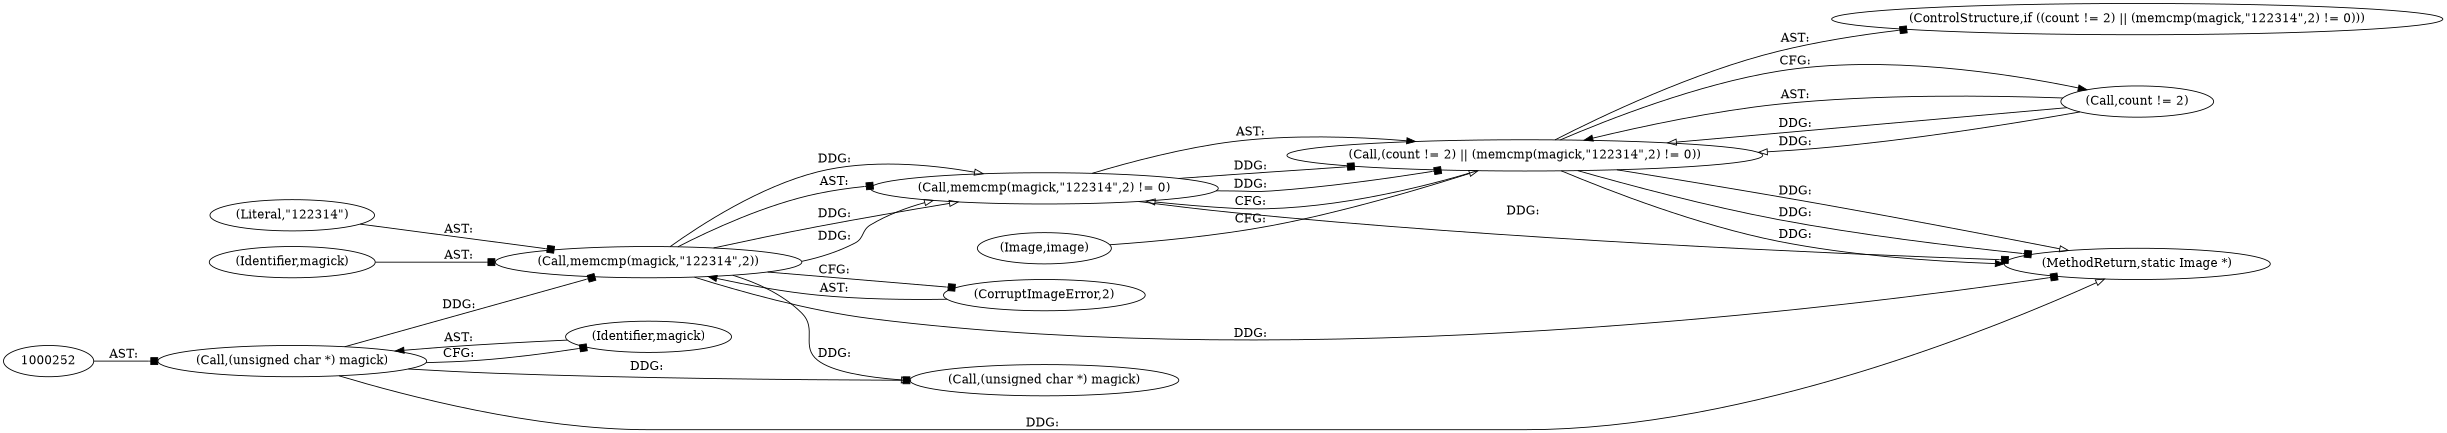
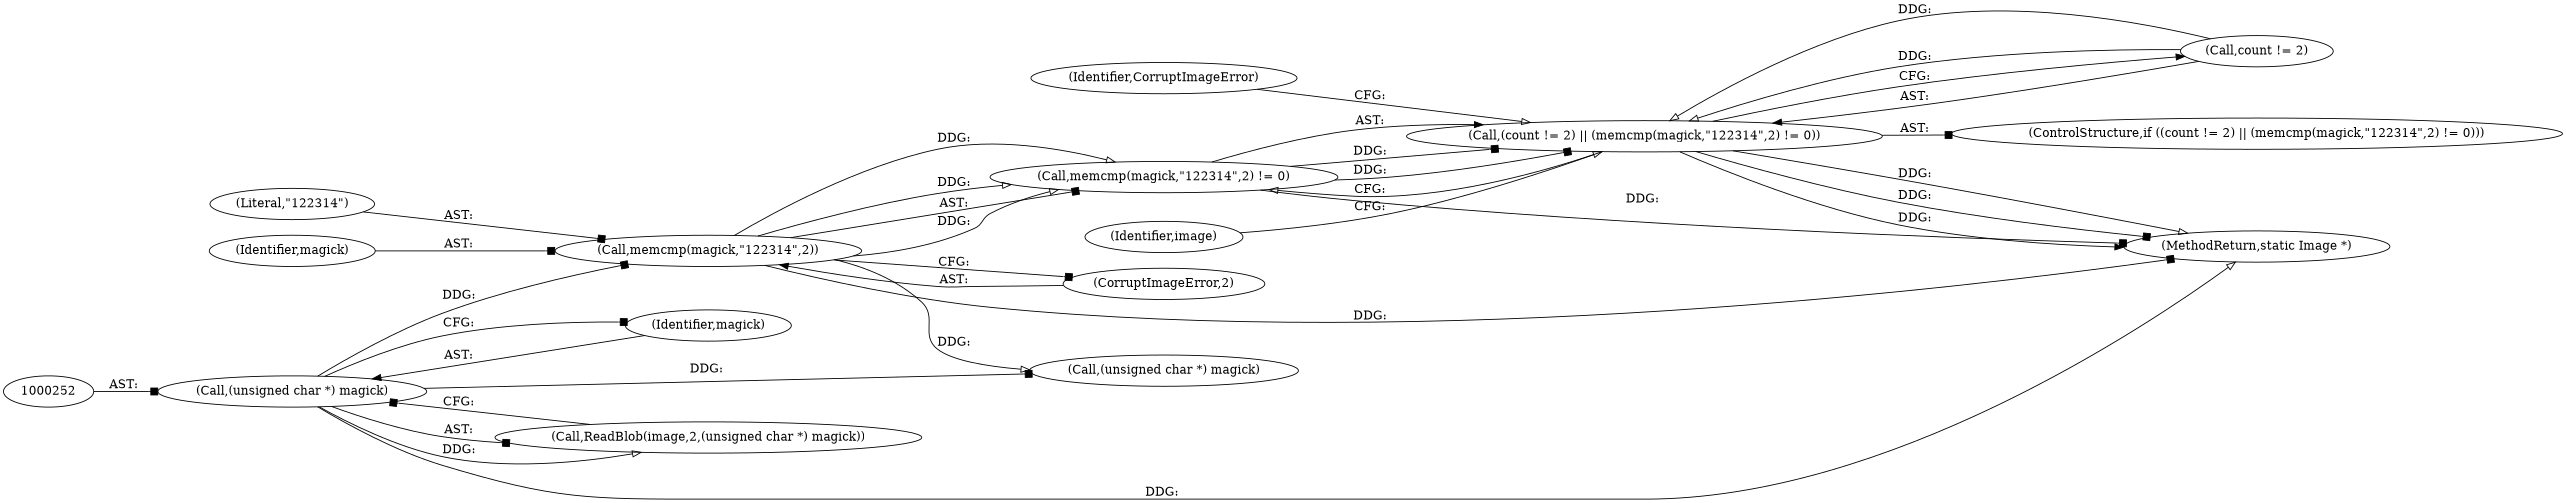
node "(Identifier,CorruptImageError)": added
node "(Image,image)": label "(Image,image)" -> "(Identifier,image)"
node "(Call,ReadBlob(image,2,(unsigned char *) magick))": added
